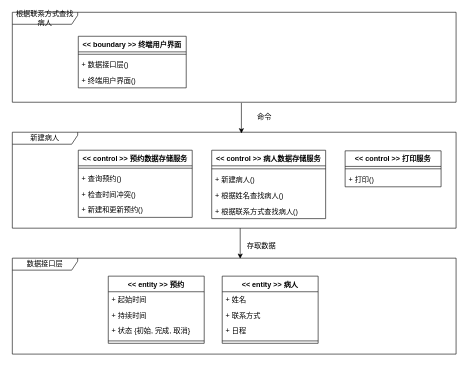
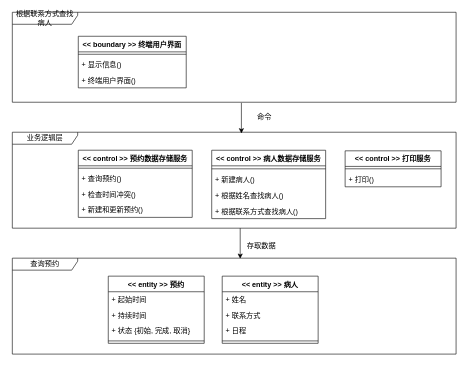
node "+ 数据接口层()": label "+ 数据接口层()" -> "+ 显示信息()"
node "新建病人": label "新建病人" -> "业务逻辑层"
node "数据接口层": label "数据接口层" -> "查询预约"
